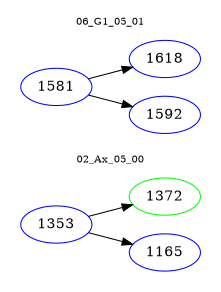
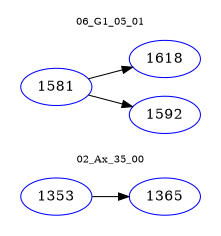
cluster "02_Ax_05_00": label "02_Ax_05_00" -> "02_Ax_35_00"
node "1372": removed
node "1165": label "1165" -> "1365"
